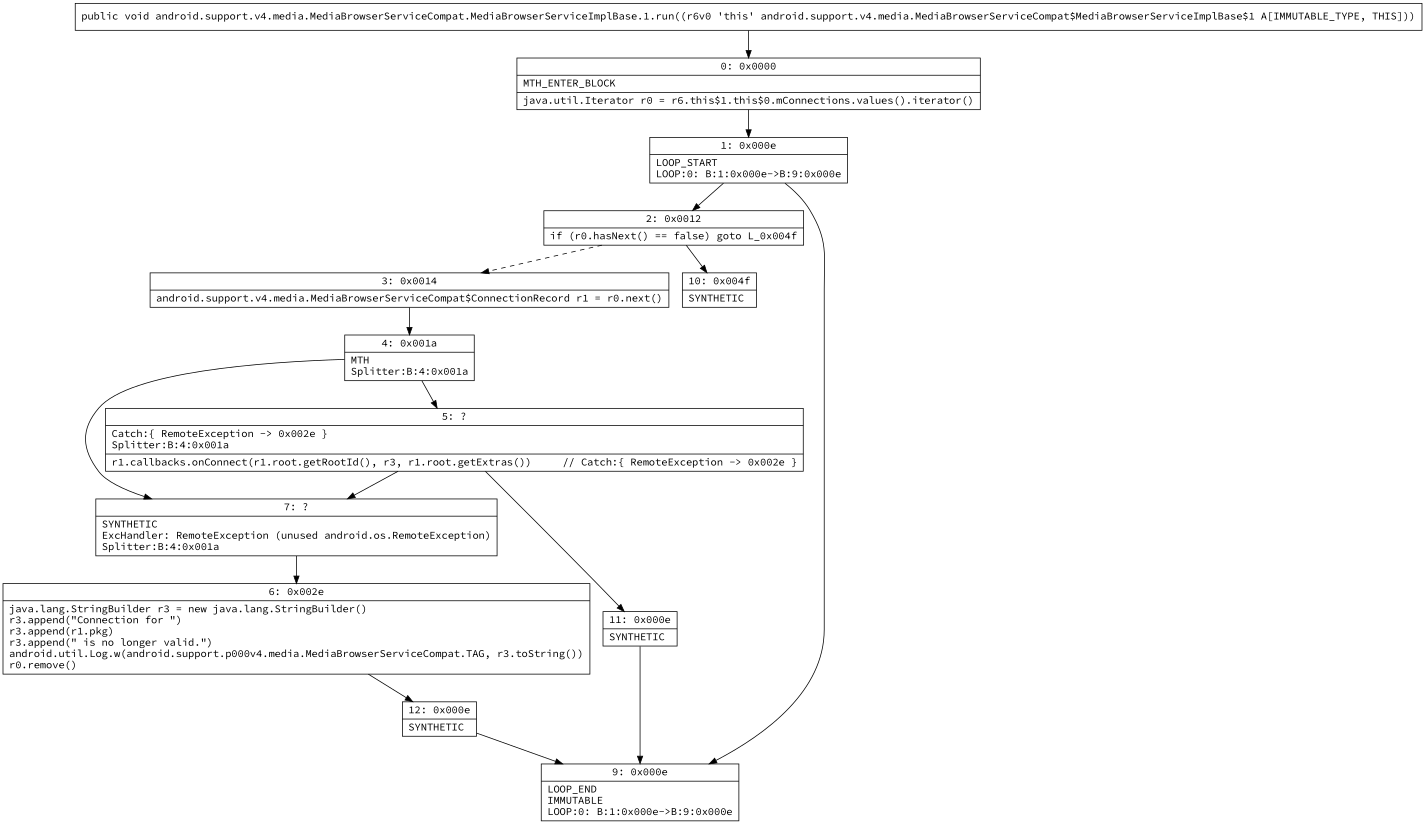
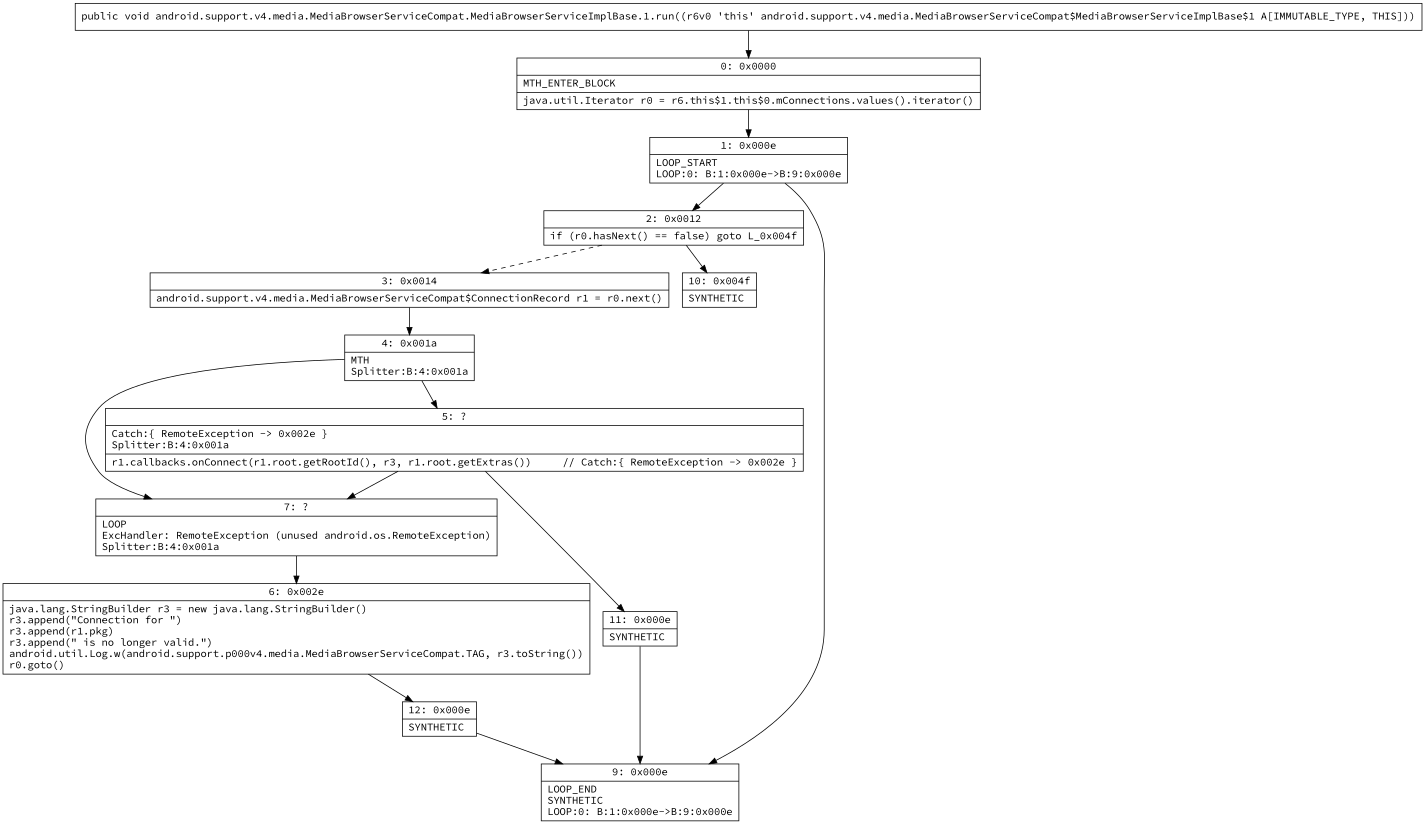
node "7: ?": text "SYNTHETIC" -> "LOOP"
node "6: 0x002e": text "r0.remove()" -> "r0.goto()"
node "9: 0x000e": text "IMMUTABLE" -> "SYNTHETIC"
